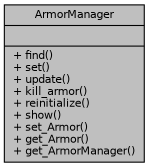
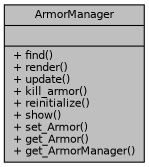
node "ArmorManager": text "+ set()" -> "+ render()"
